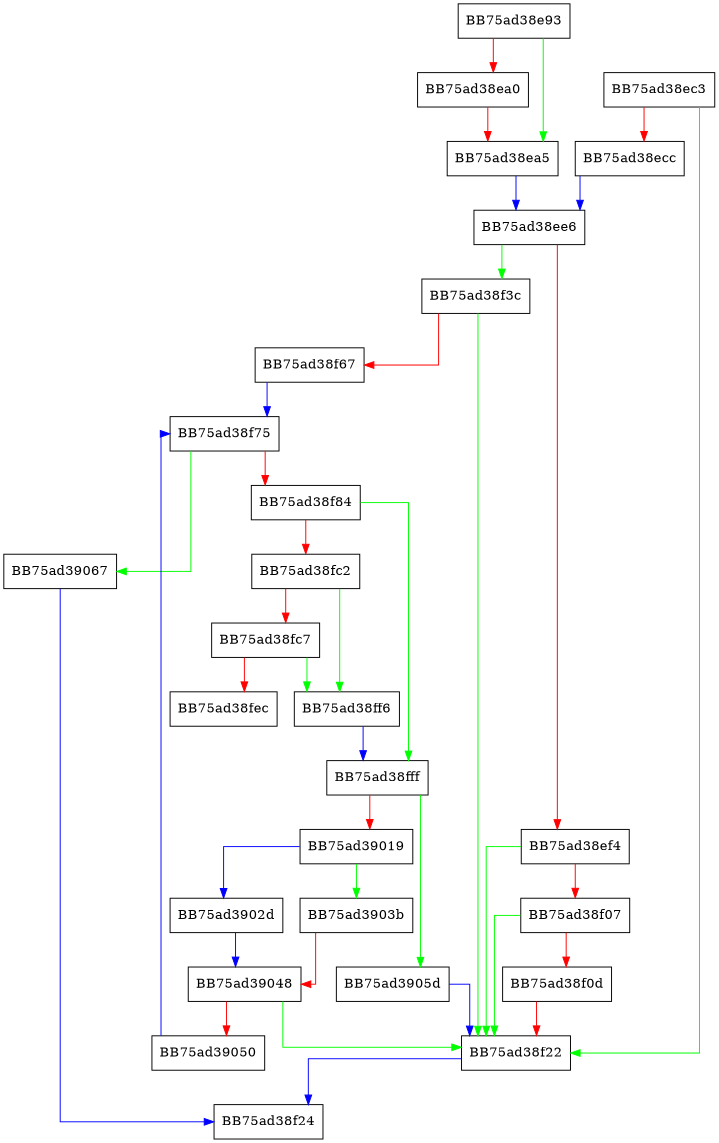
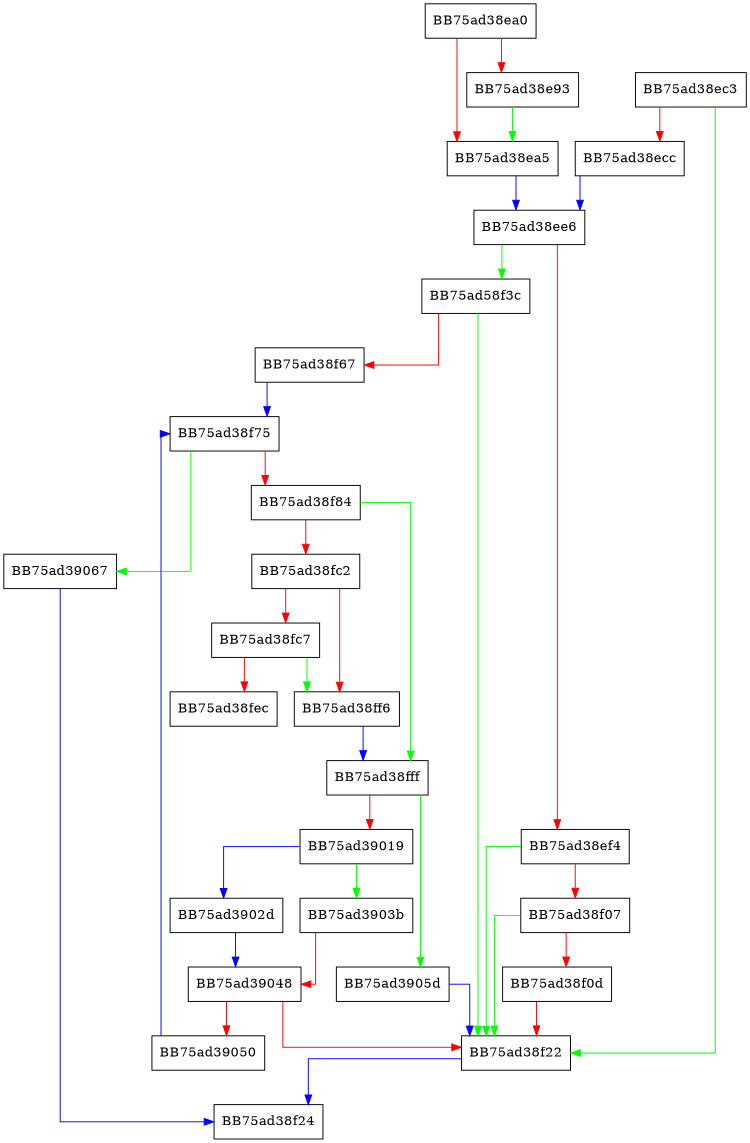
edge "BB75ad38e93" -> "BB75ad38ea0": reversed
node "BB75ad38f3c": label "BB75ad38f3c" -> "BB75ad58f3c"
edge "BB75ad38fc2" -> "BB75ad38ff6": color green -> red
edge "BB75ad39048" -> "BB75ad38f22": color green -> red
